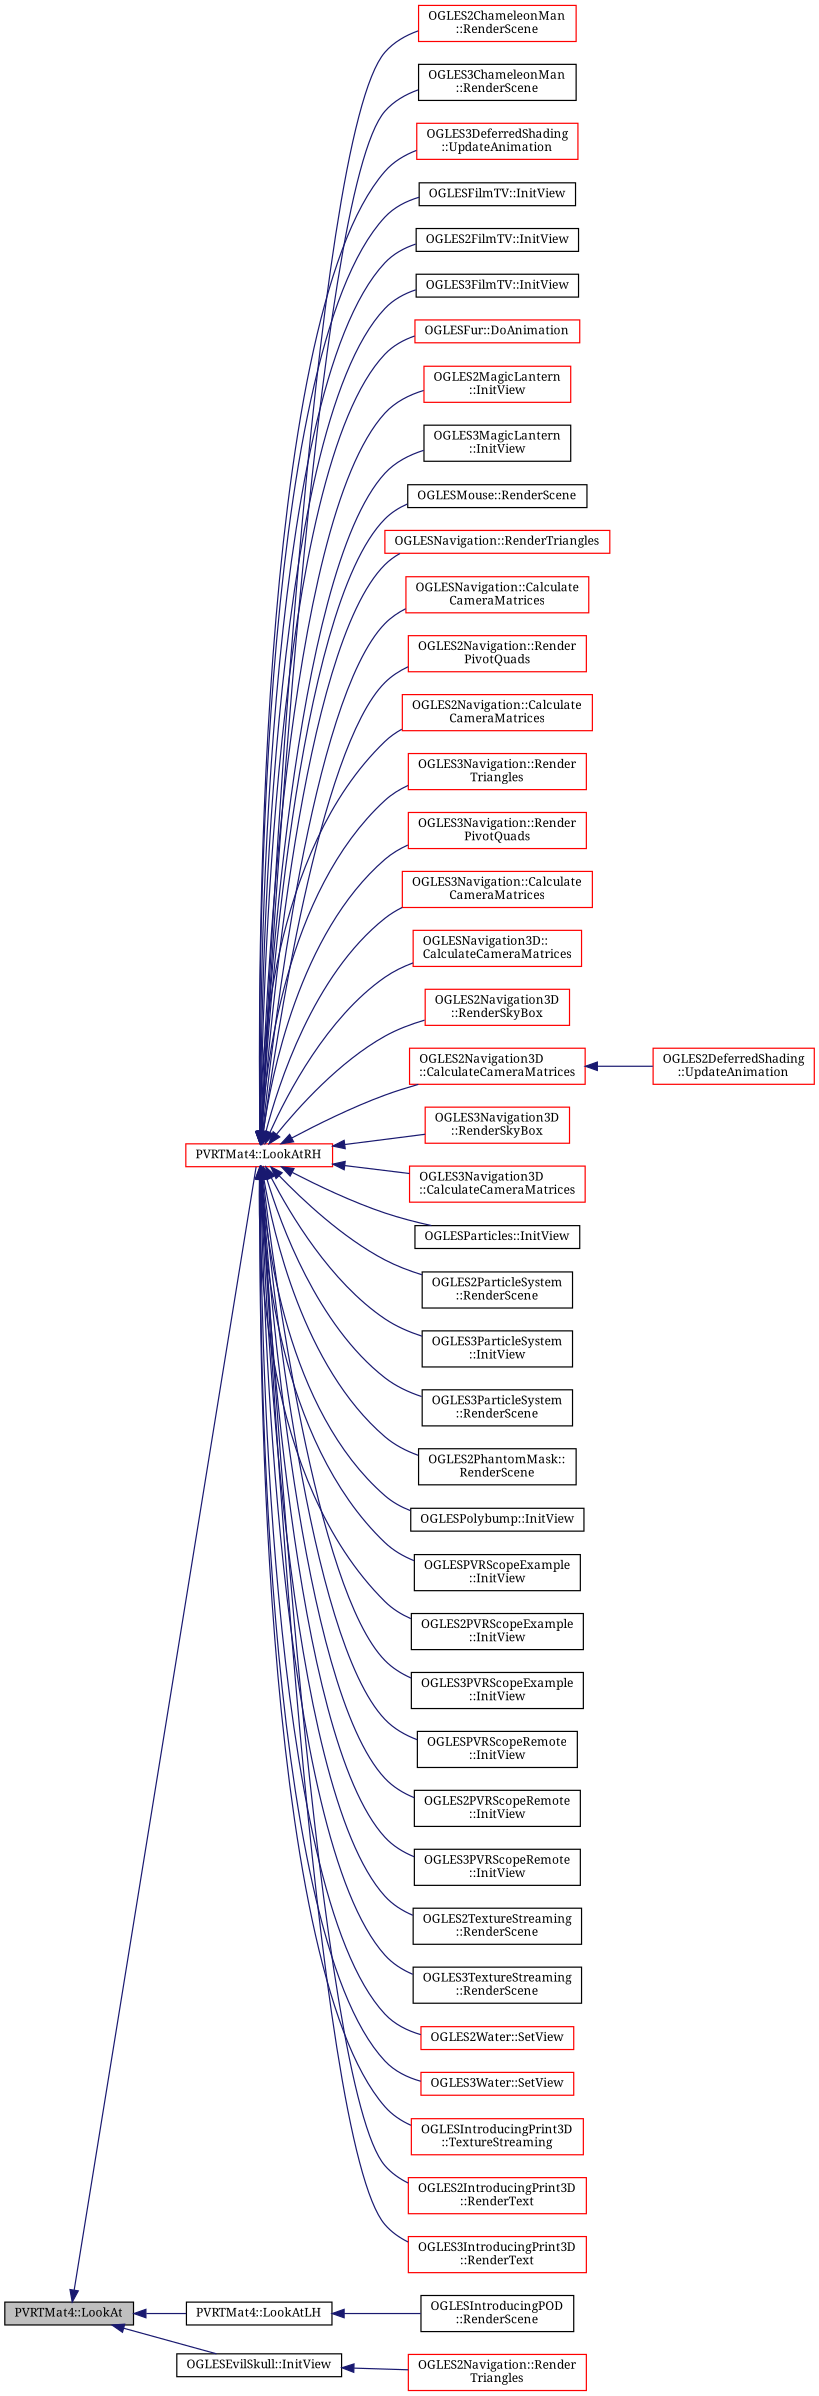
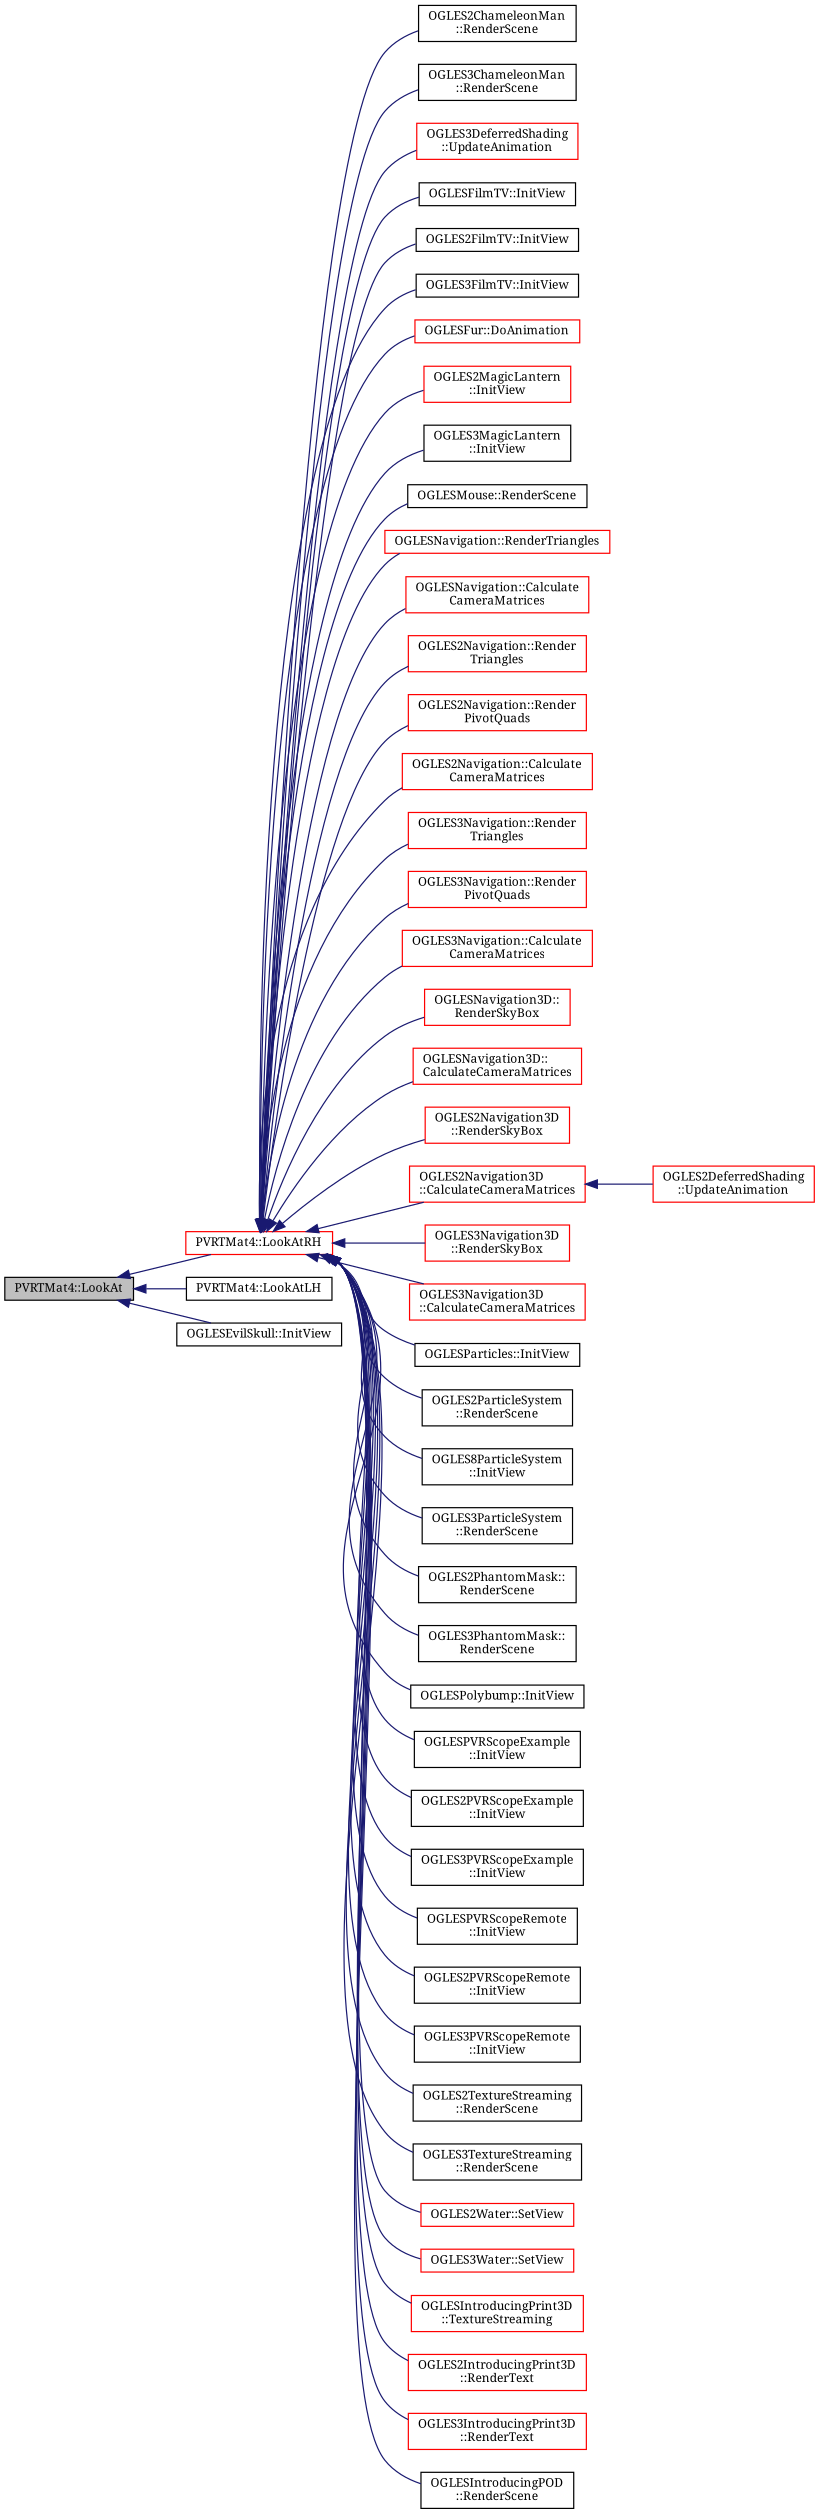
node "OGLES2ChameleonMan ::RenderScene": color red -> black
node "OGLESNavigation3D:: RenderSkyBox": added
node "OGLES3ParticleSystem ::InitView": label "OGLES3ParticleSystem ::InitView" -> "OGLES8ParticleSystem ::InitView"
node "OGLES3PhantomMask:: RenderScene": added
edge "OGLESIntroducingPOD ::RenderScene" -> "PVRTMat4::LookAtLH": now "OGLESIntroducingPOD ::RenderScene" -> "PVRTMat4::LookAtRH"
edge "OGLES2Navigation::Render Triangles" -> "OGLESEvilSkull::InitView": now "OGLES2Navigation::Render Triangles" -> "PVRTMat4::LookAtRH"
